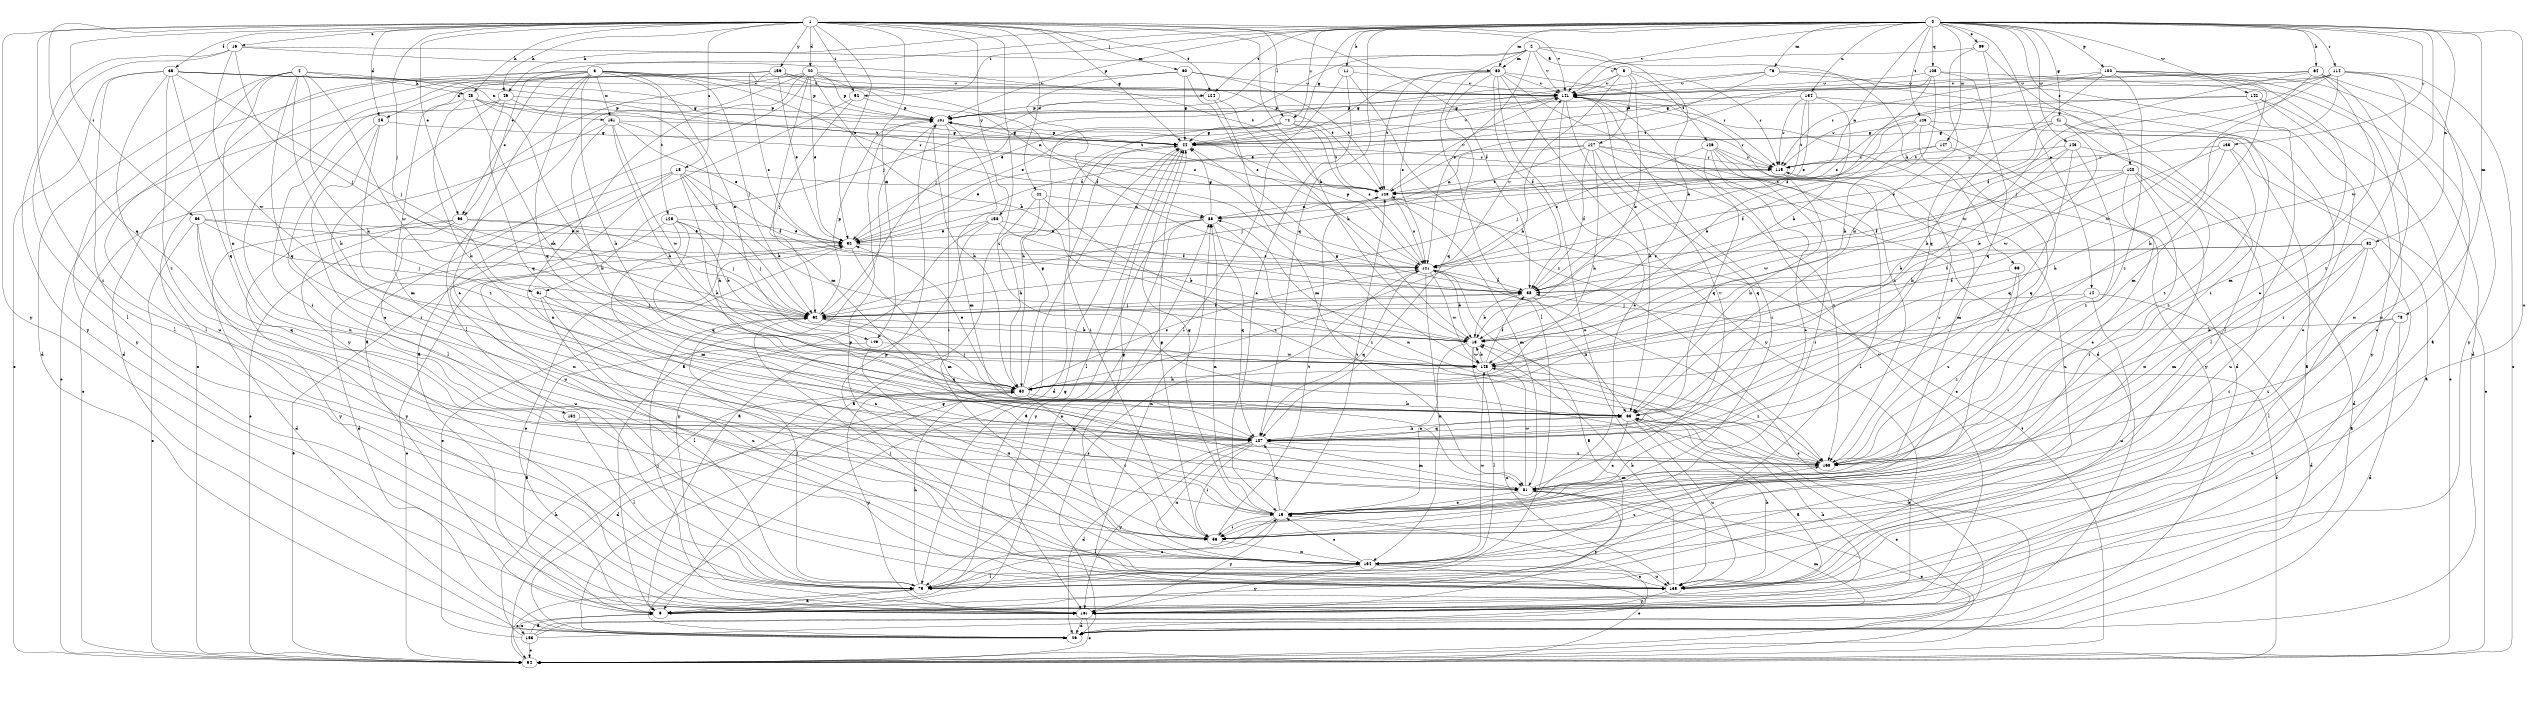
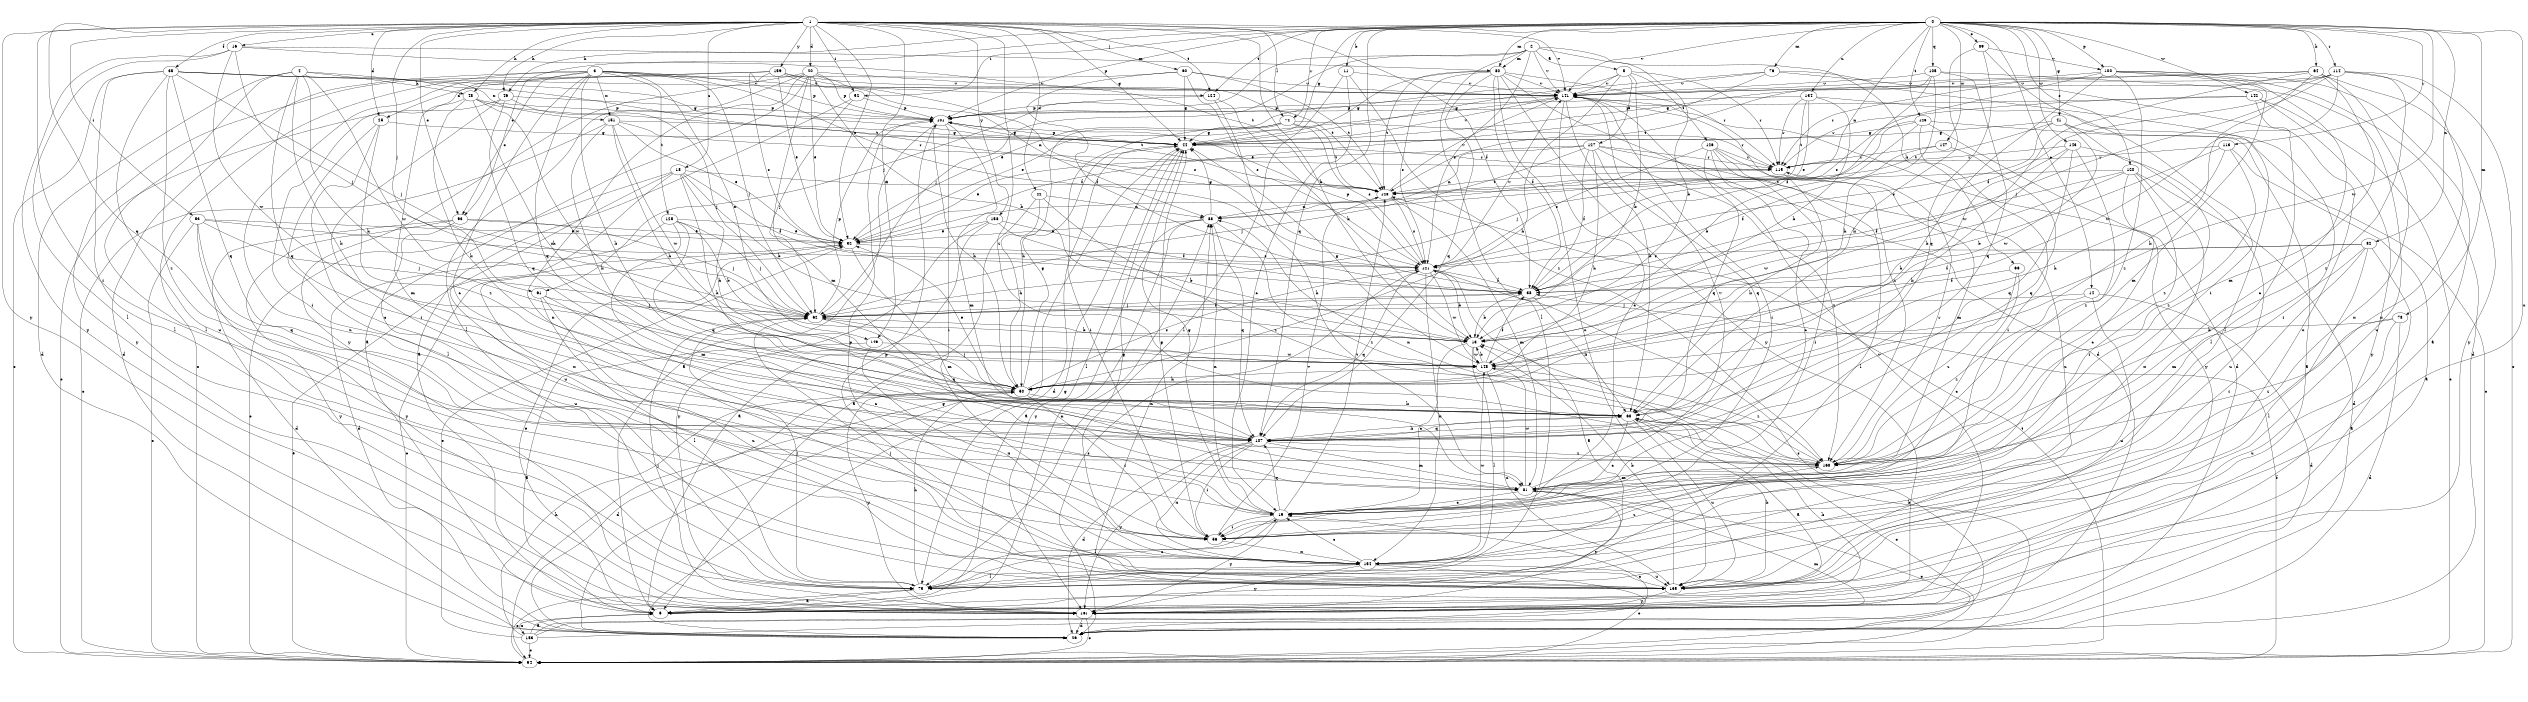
edge "89" -> "141": now "89" -> "100"
node "133": label "133" -> "113"
edge "124" -> "81": label "m" -> "h"
edge "56" -> "128": label "t" -> "v"
node "152": removed
